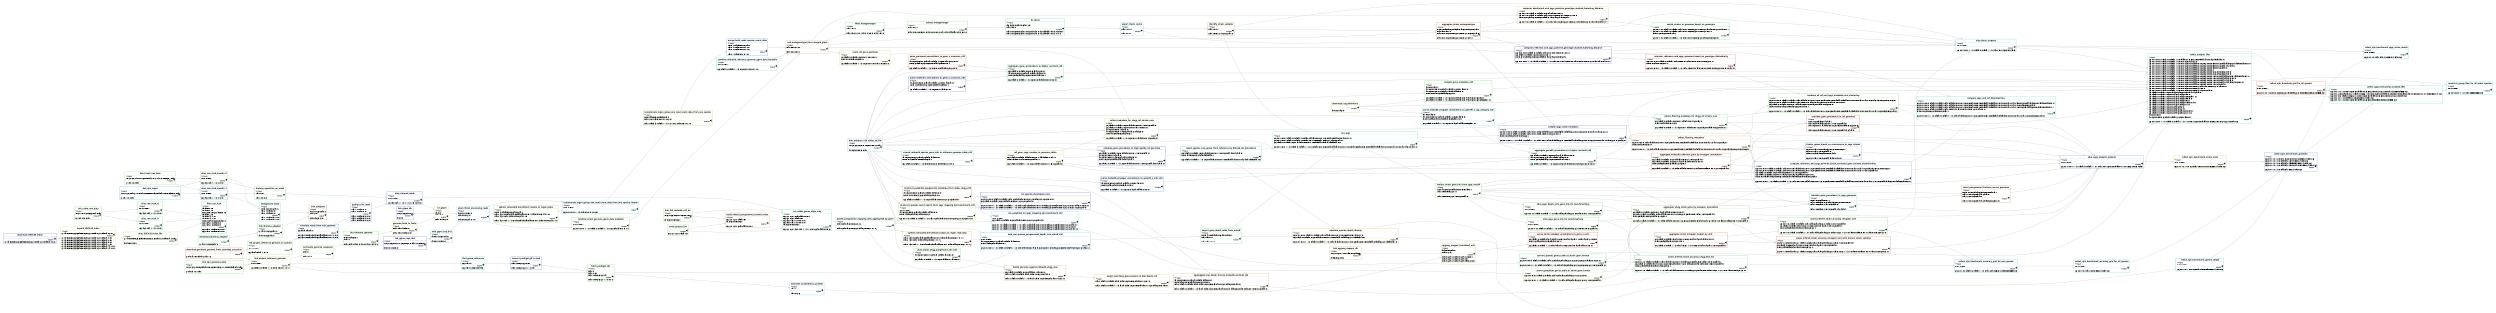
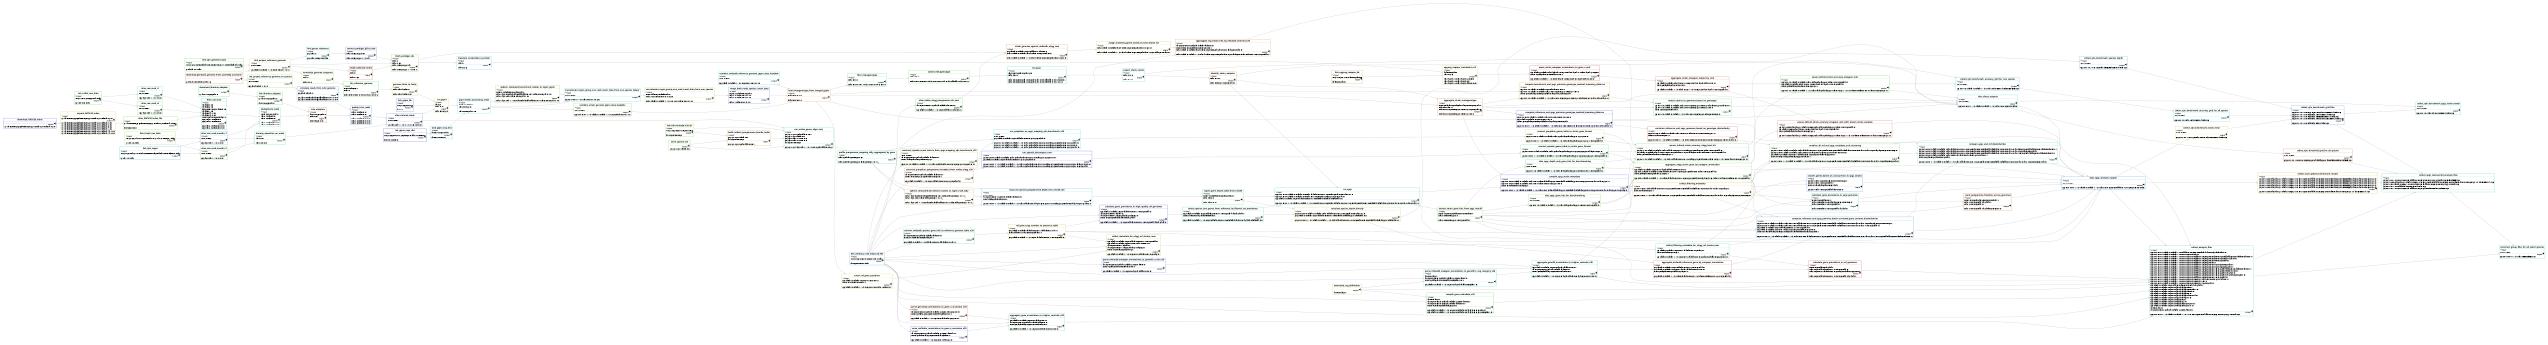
node "build_samtools_index": added
node "compile_spgc_strain_metadata": text "scripts/compile_emapper_results_metadata.py" -> "scripts/compile_spgc_results_metadata.py"
node "collect_ecoli_spikein_benchmark_results": added
